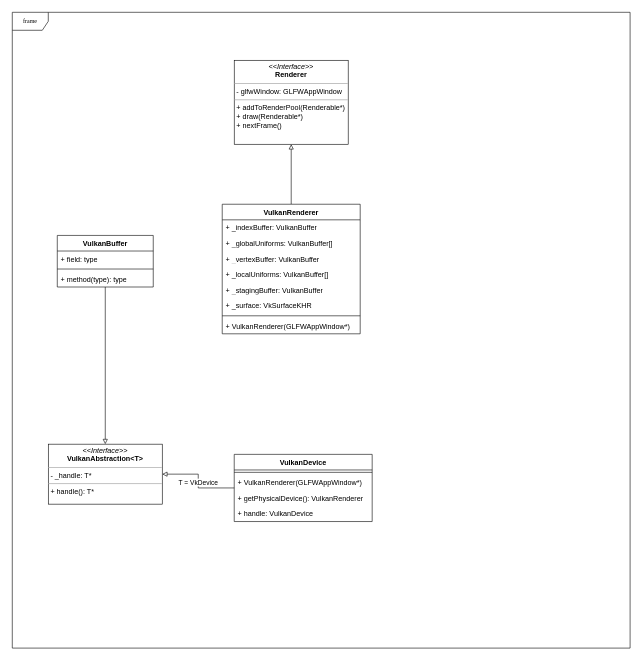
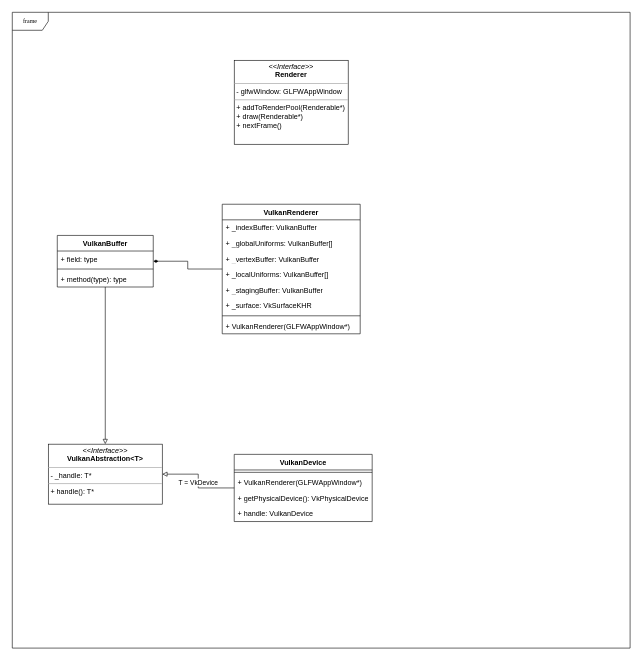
edge "VulkanRenderer" -> "<<Interface>> Renderer - glfwWindow: GLFWAppWindow + addToRenderPool(Renderable*) + draw(Renderable*) + nextFrame()": removed
edge "VulkanRenderer" -> "VulkanBuffer": added
node "+ getPhysicalDevice(): VulkanRenderer": label "+ getPhysicalDevice(): VulkanRenderer" -> "+ getPhysicalDevice(): VkPhysicalDevice"
